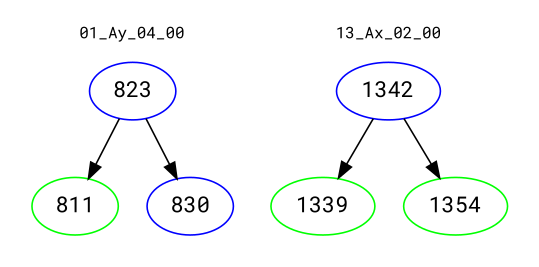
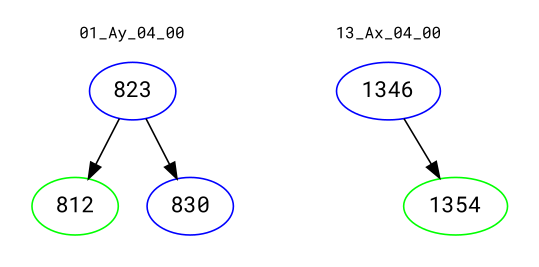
cluster "13_Ax_02_00": label "13_Ax_02_00" -> "13_Ax_04_00"
node "1342": label "1342" -> "1346"
node "811": label "811" -> "812"
node "1339": removed
